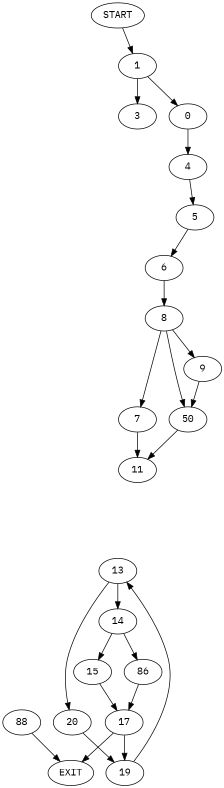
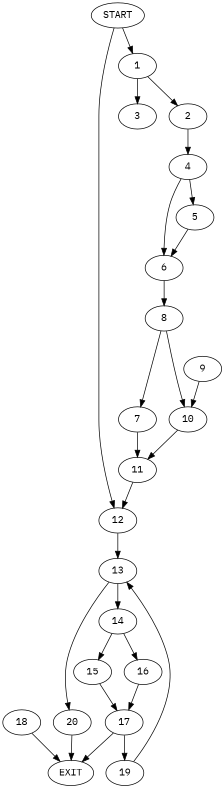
node "0": label "0" -> "2"
edge "4" -> "6": added
edge "8" -> "9": removed
node "50": label "50" -> "10"
node "12": added
node "86": label "86" -> "16"
node "88": label "88" -> "18"
edge "20" -> "19": now "20" -> "EXIT"
